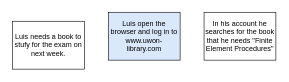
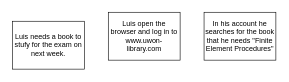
node "Luis open the browser and log in to www.uwon-library.com": fillcolor #dae8fc -> #ffffff
